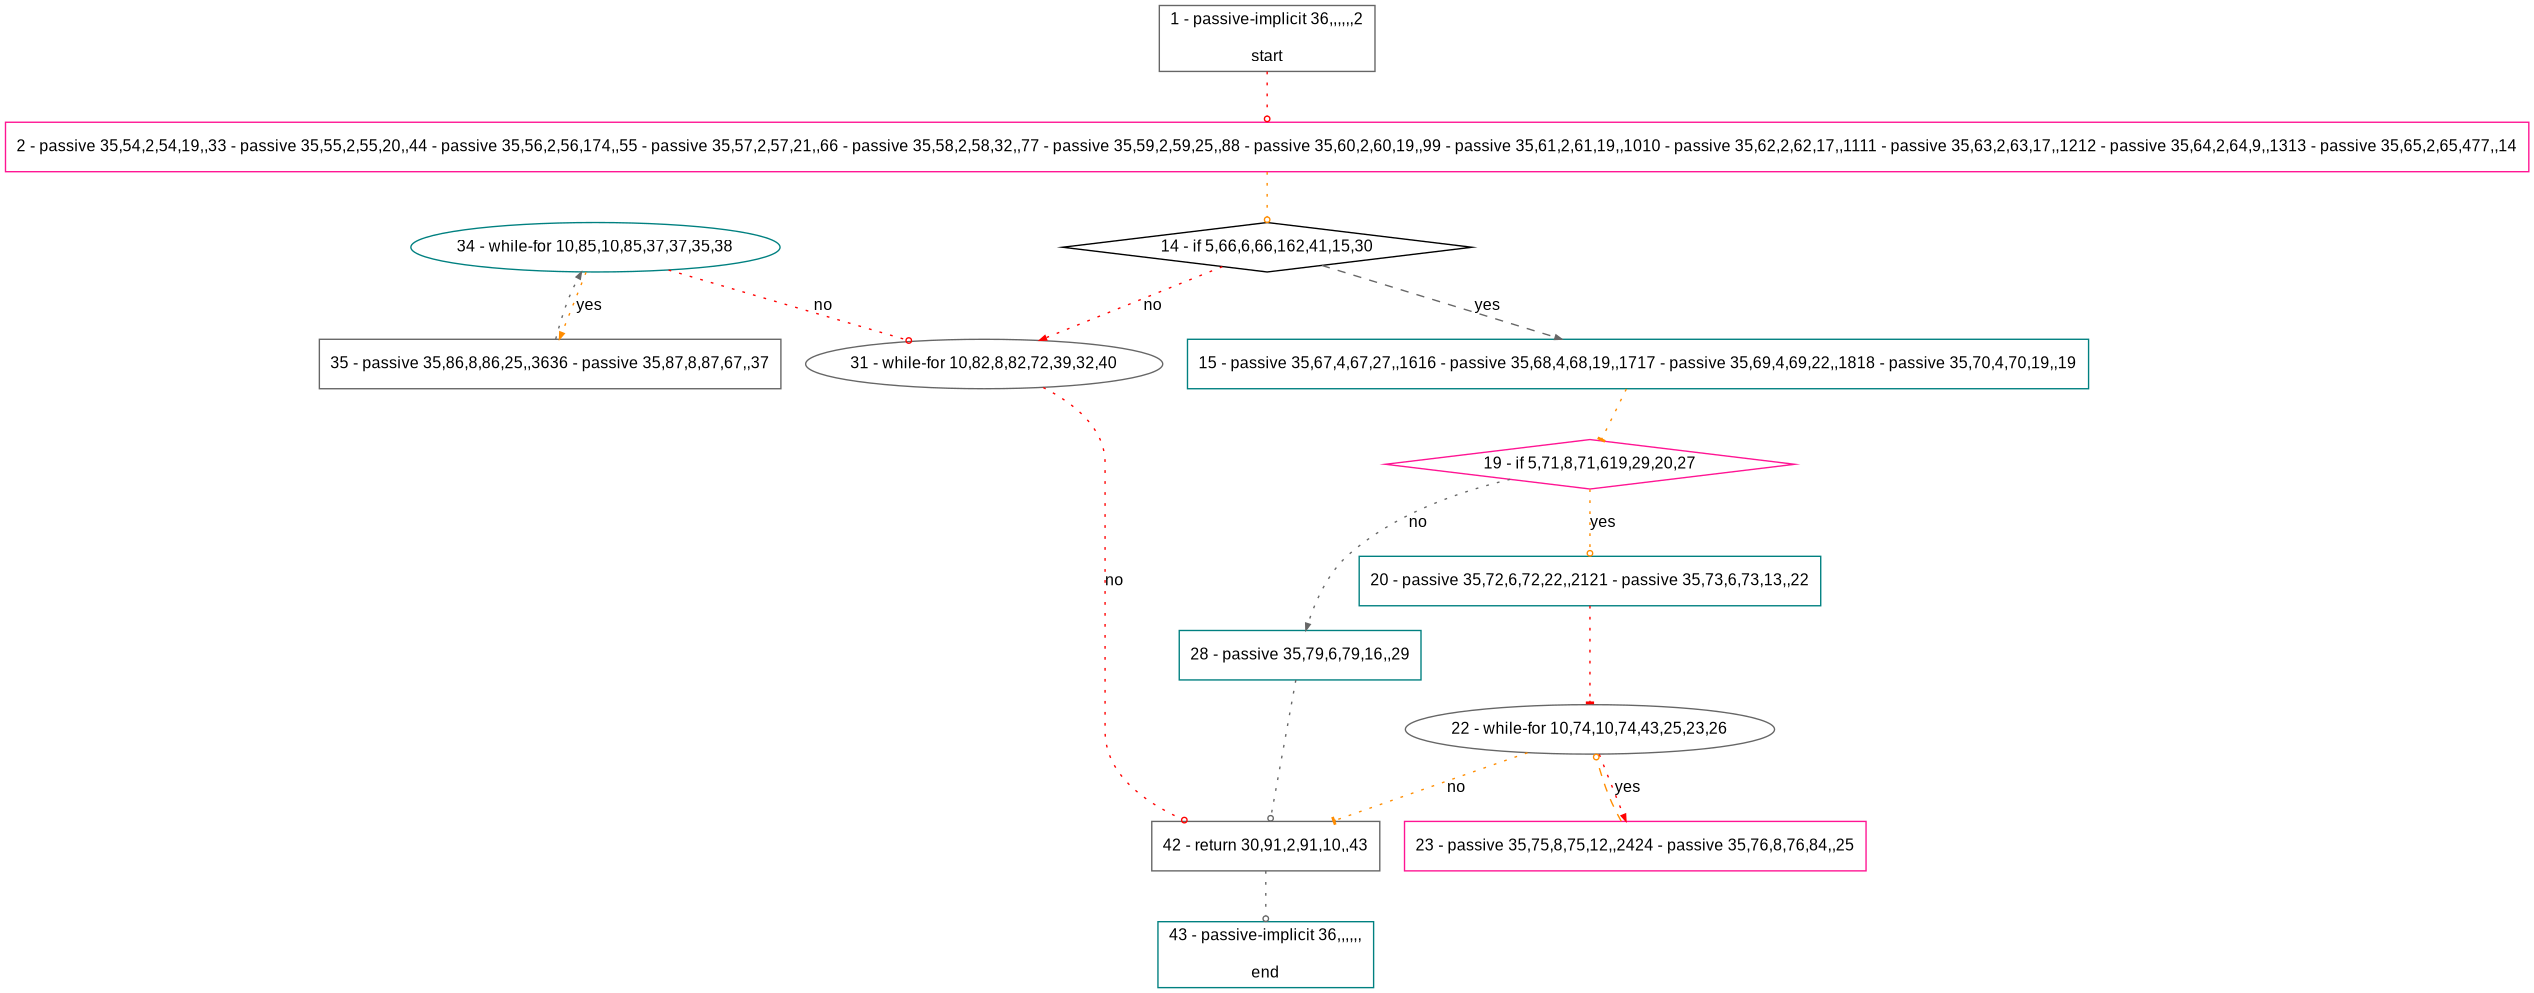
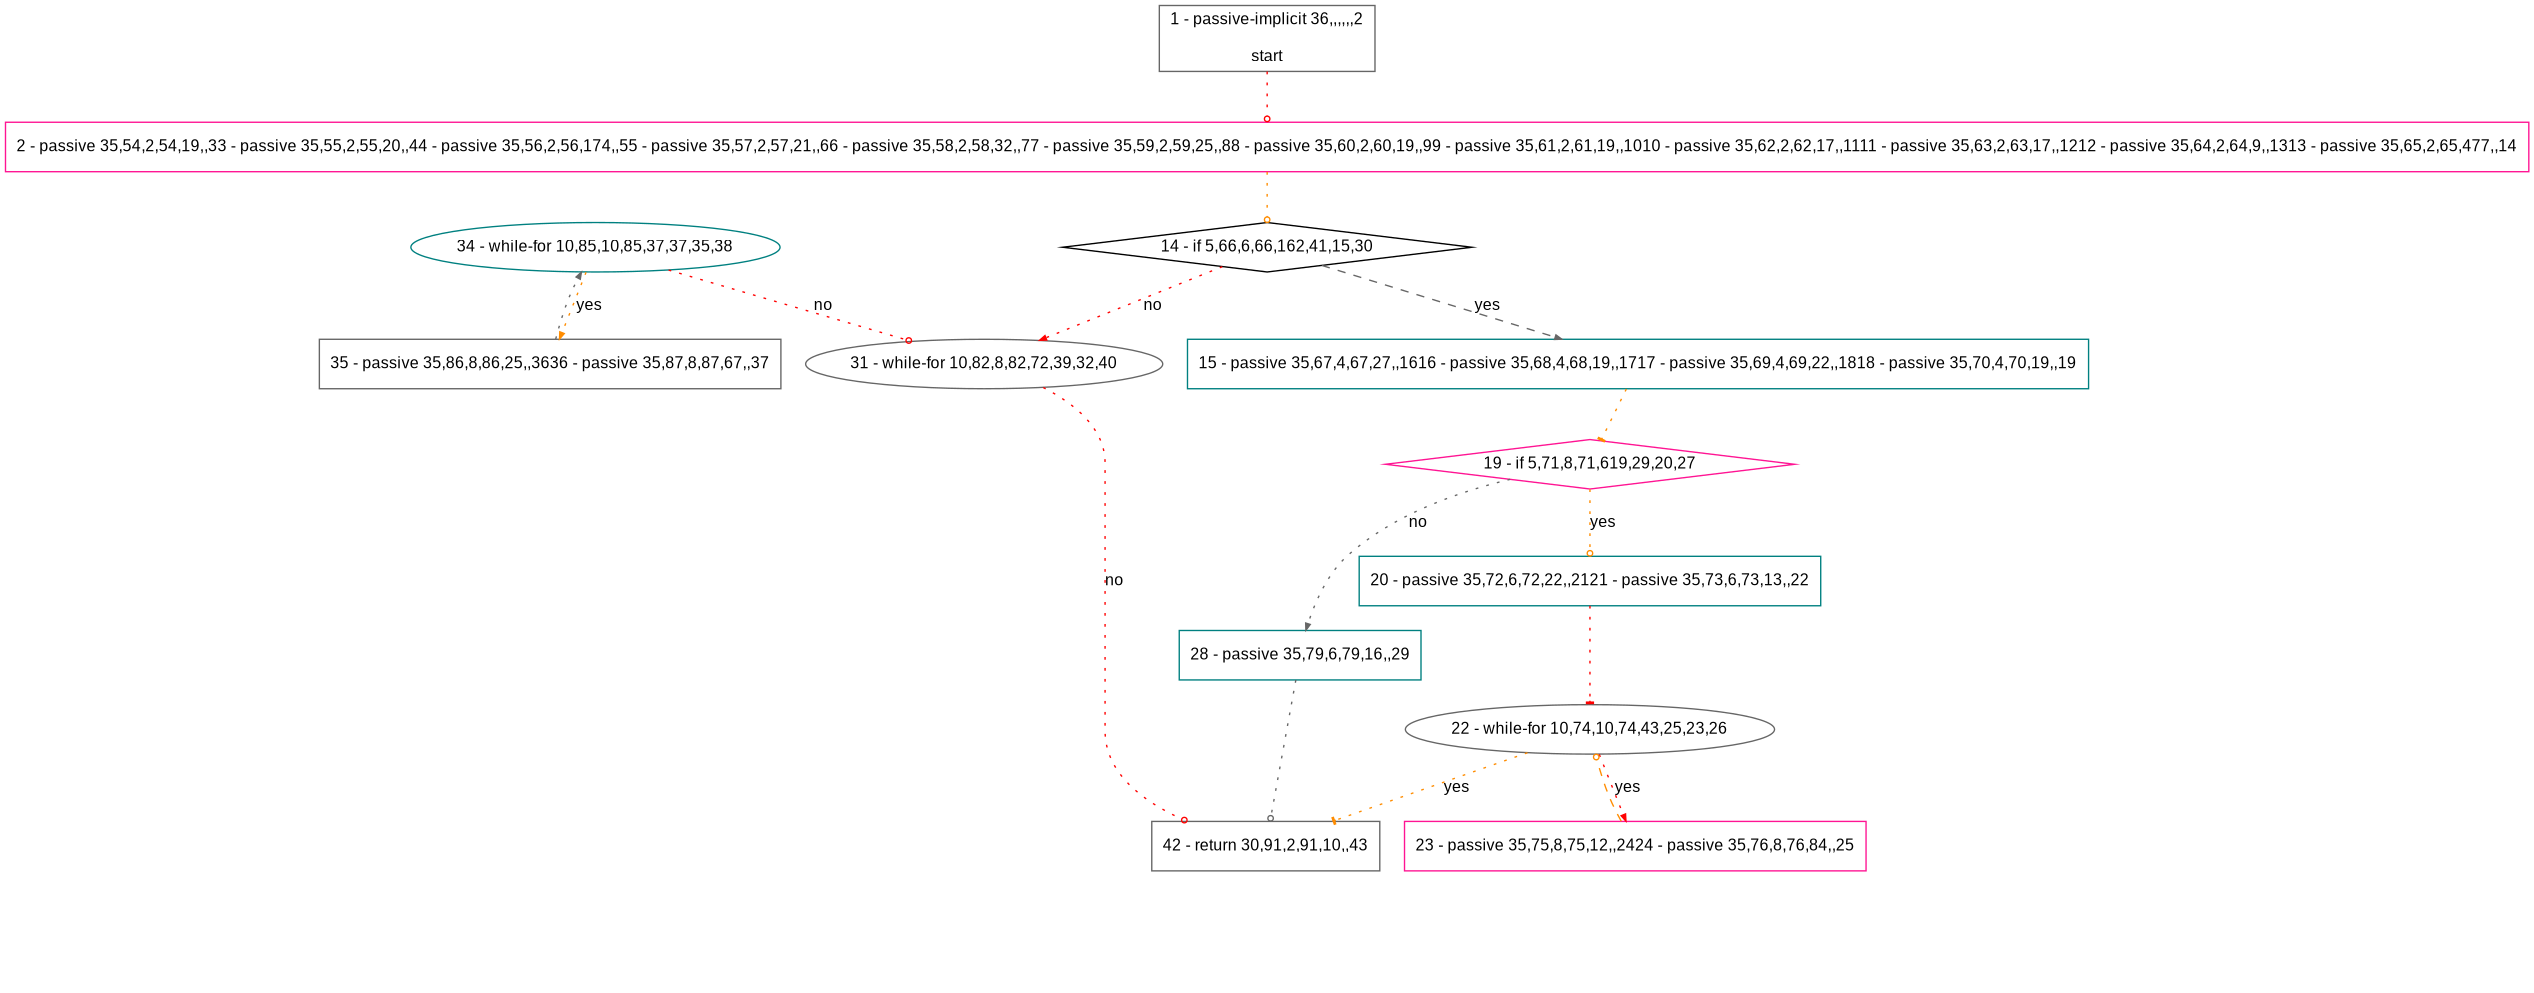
edge "22 - while-for 10,74,10,74,43,25,23,26" -> "42 - return 30,91,2,91,10,,43": label "no" -> "yes"
node "43 - passive-implicit 36,,,,,, end": removed
